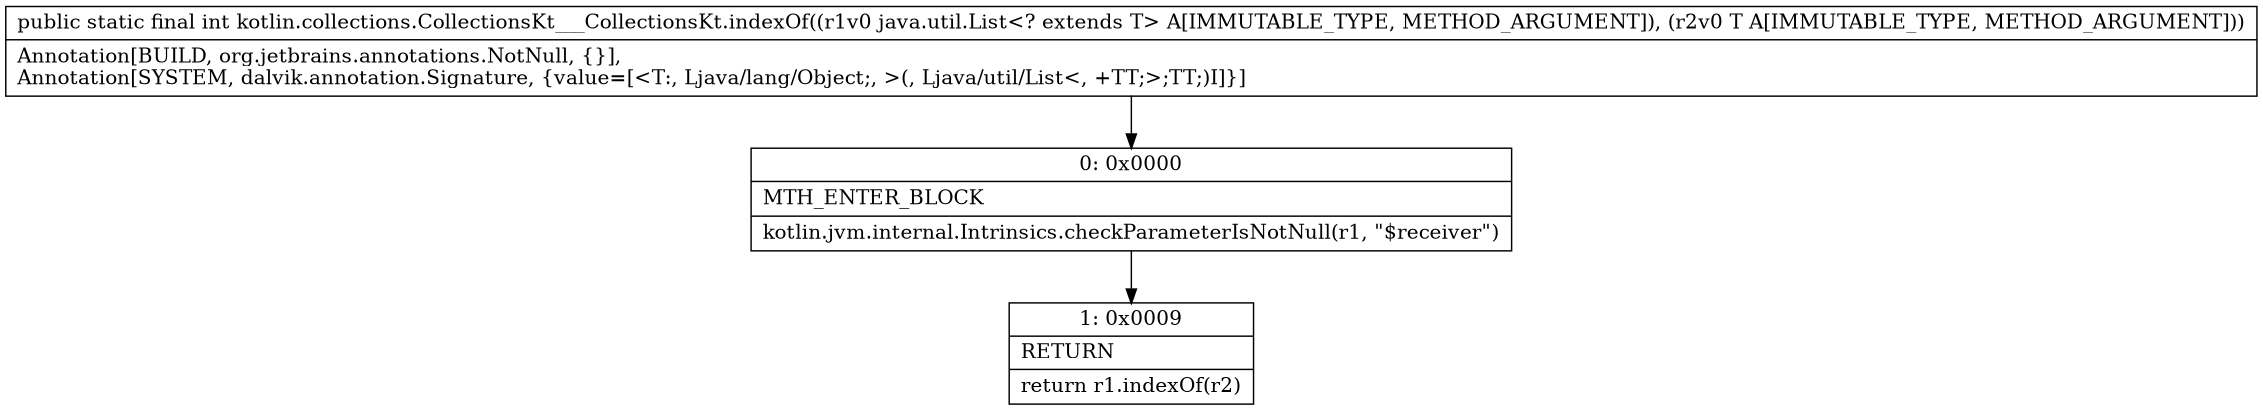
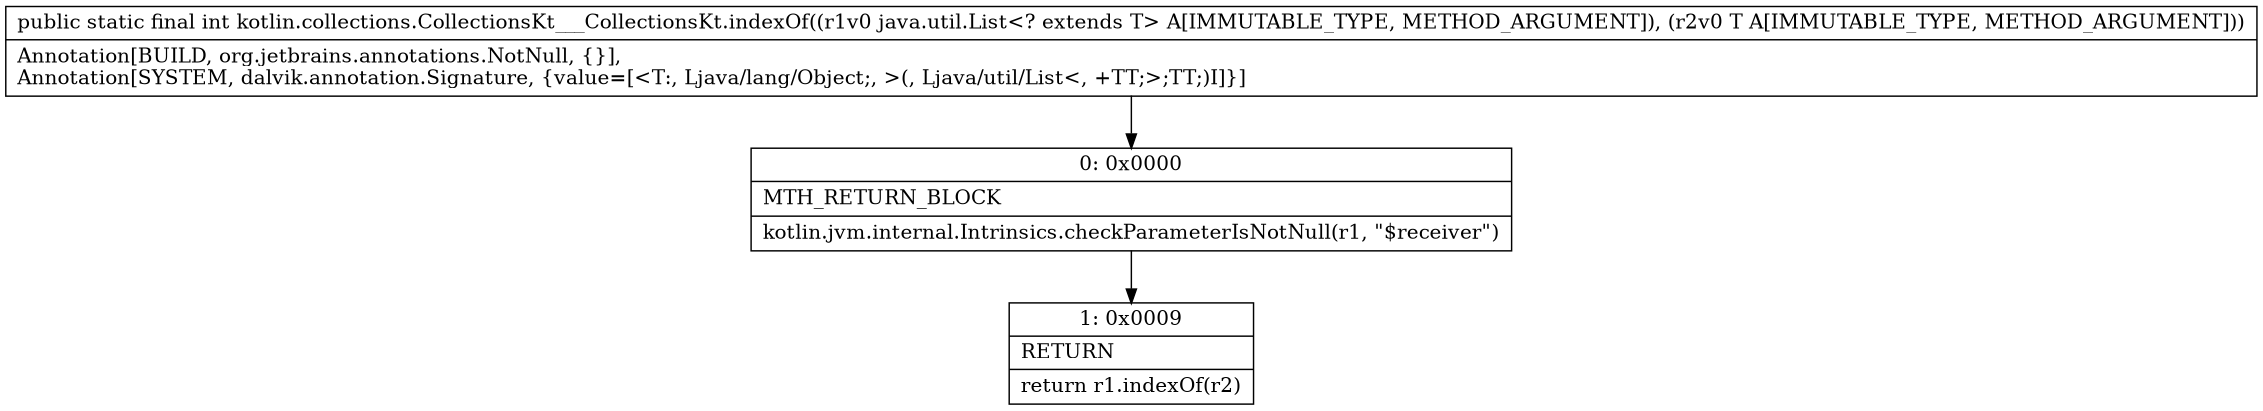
node "0: 0x0000": text "MTH_ENTER_BLOCK" -> "MTH_RETURN_BLOCK"
